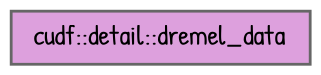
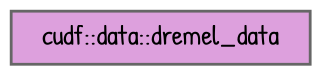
node "cudf::detail::dremel_data": label "cudf::detail::dremel_data" -> "cudf::data::dremel_data"
